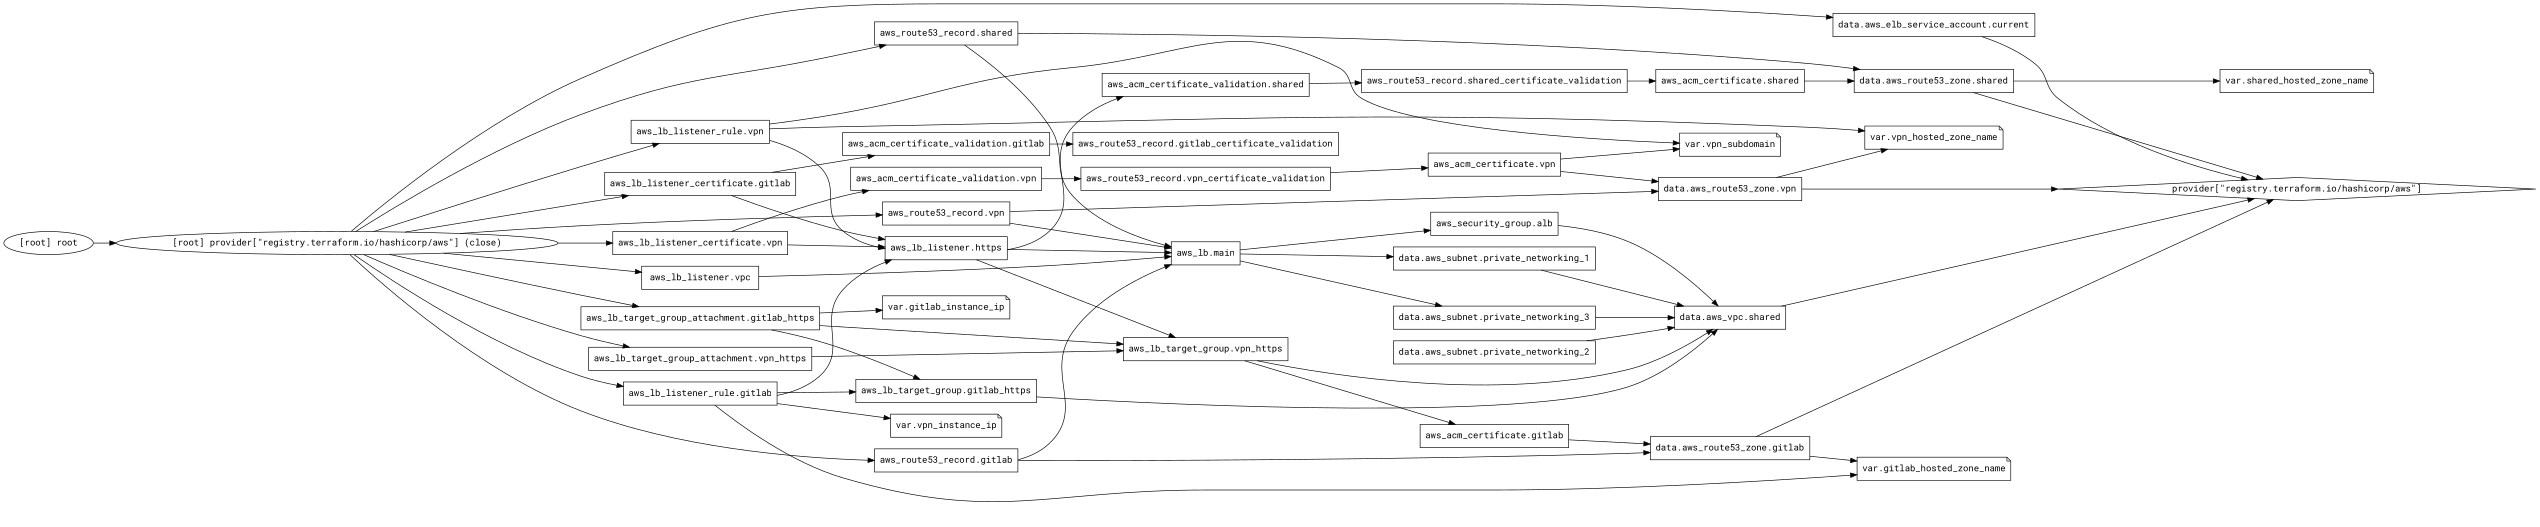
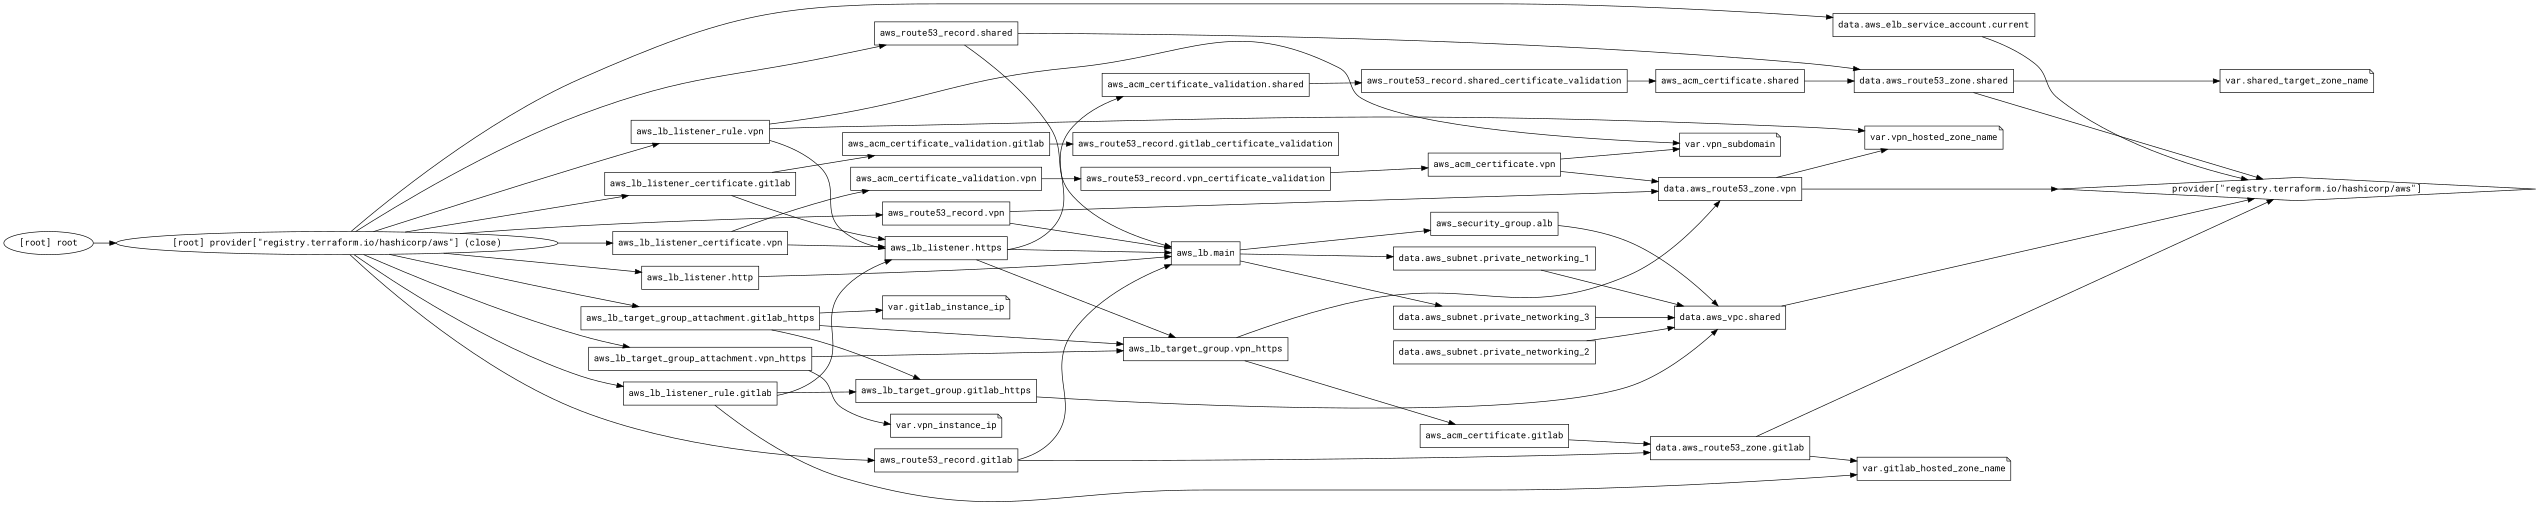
node "var.shared_hosted_zone_name": label "var.shared_hosted_zone_name" -> "var.shared_target_zone_name"
node "aws_lb_listener.vpc": label "aws_lb_listener.vpc" -> "aws_lb_listener.http"
edge "aws_lb_target_group.vpn_https" -> "data.aws_vpc.shared": now "aws_lb_target_group.vpn_https" -> "data.aws_route53_zone.vpn"
edge "aws_lb_listener_rule.gitlab" -> "var.vpn_instance_ip": now "aws_lb_target_group_attachment.vpn_https" -> "var.vpn_instance_ip"
